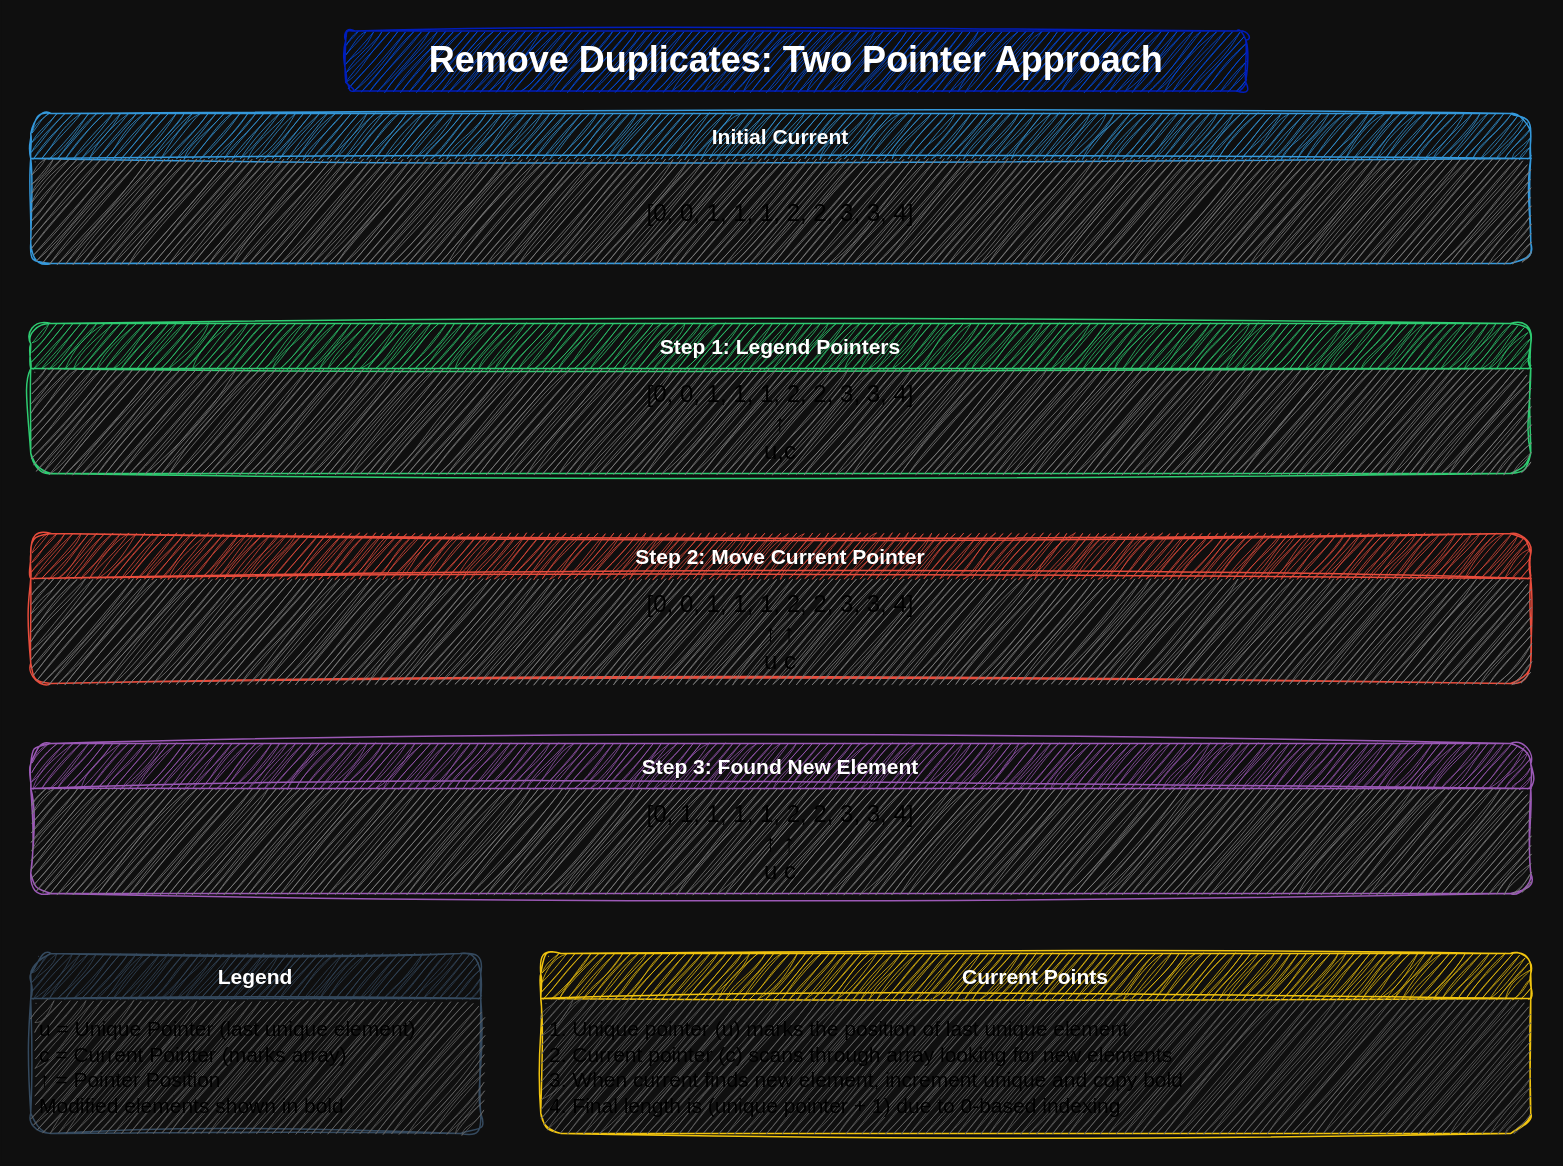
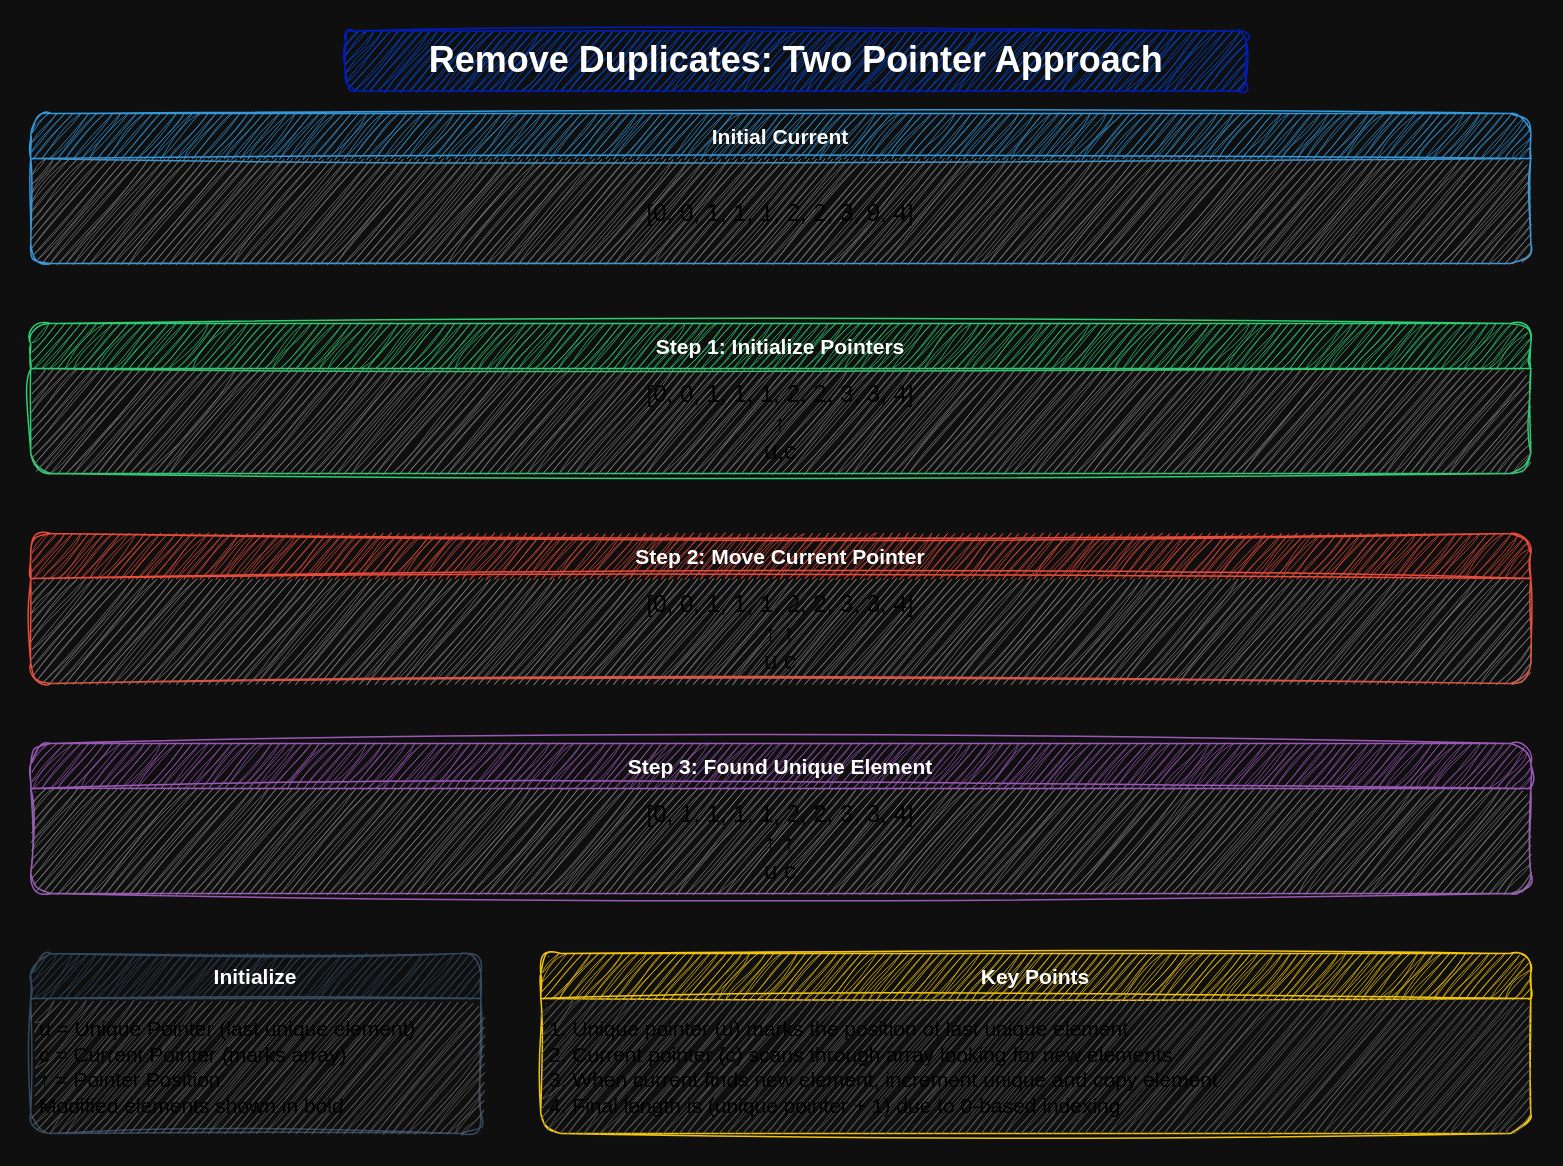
node "[0, 0, 1, 1, 1, 2, 2, 3, 3, 4]": label "[0, 0, 1, 1, 1, 2, 2, 3, 3, 4]" -> "[0, 0, 1, 1, 1, 2, 2, 3, 9, 4]"
node "Step 1: Legend Pointers": label "Step 1: Legend Pointers" -> "Step 1: Initialize Pointers"
node "Step 3: Found New Element": label "Step 3: Found New Element" -> "Step 3: Found Unique Element"
node "Legend": label "Legend" -> "Initialize"
node "Current Points": label "Current Points" -> "Key Points"
node "1. Unique pointer (u) marks the position of last unique element 2. Current pointer (c) scans through array looking for new elements 3. When current finds new element, increment unique and copy bold 4. Final length is (unique pointer + 1) due to 0-based indexing": label "1. Unique pointer (u) marks the position of last unique element 2. Current pointer (c) scans through array looking for new elements 3. When current finds new element, increment unique and copy bold 4. Final length is (unique pointer + 1) due to 0-based indexing" -> "1. Unique pointer (u) marks the position of last unique element 2. Current pointer (c) scans through array looking for new elements 3. When current finds new element, increment unique and copy element 4. Final length is (unique pointer + 1) due to 0-based indexing"
